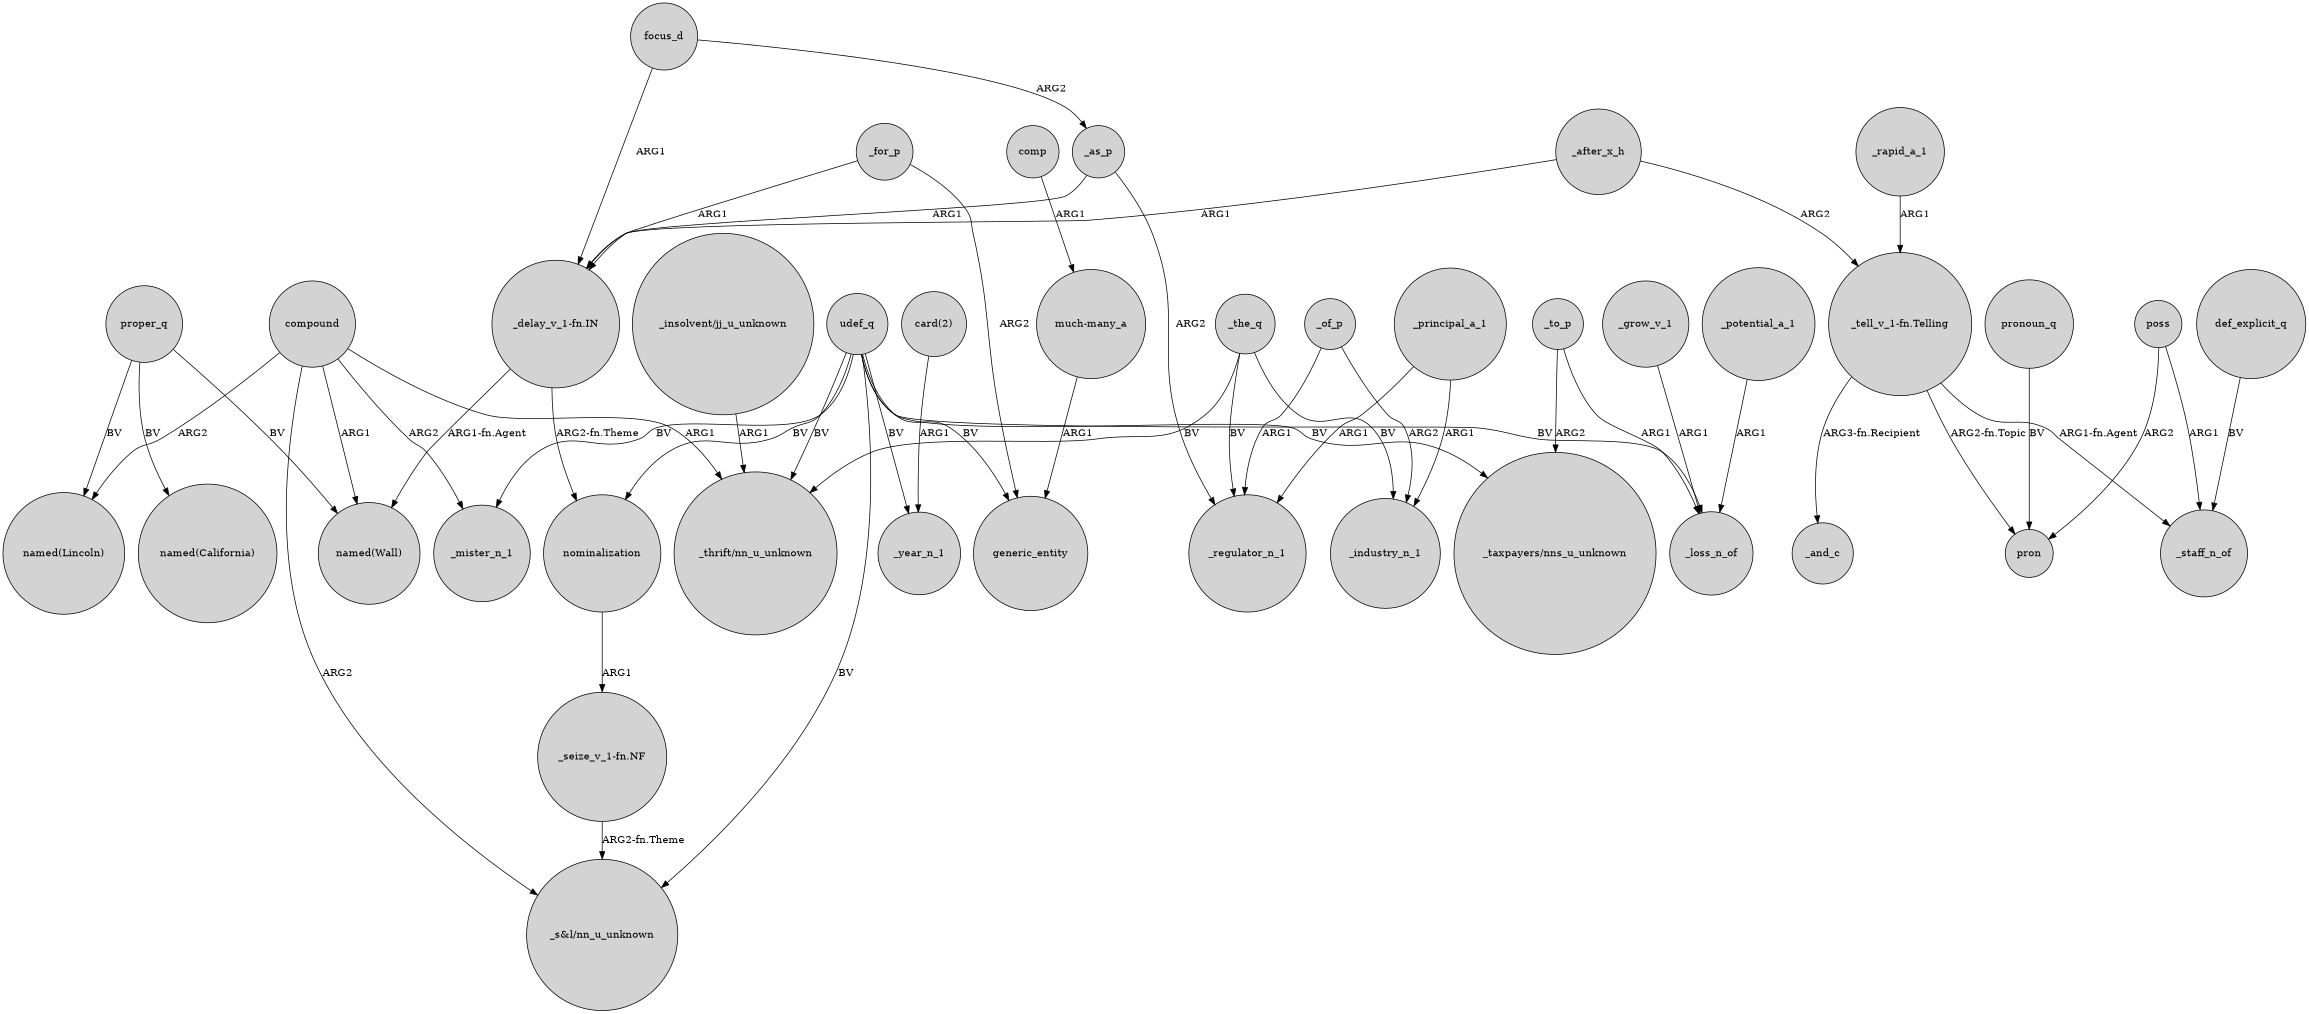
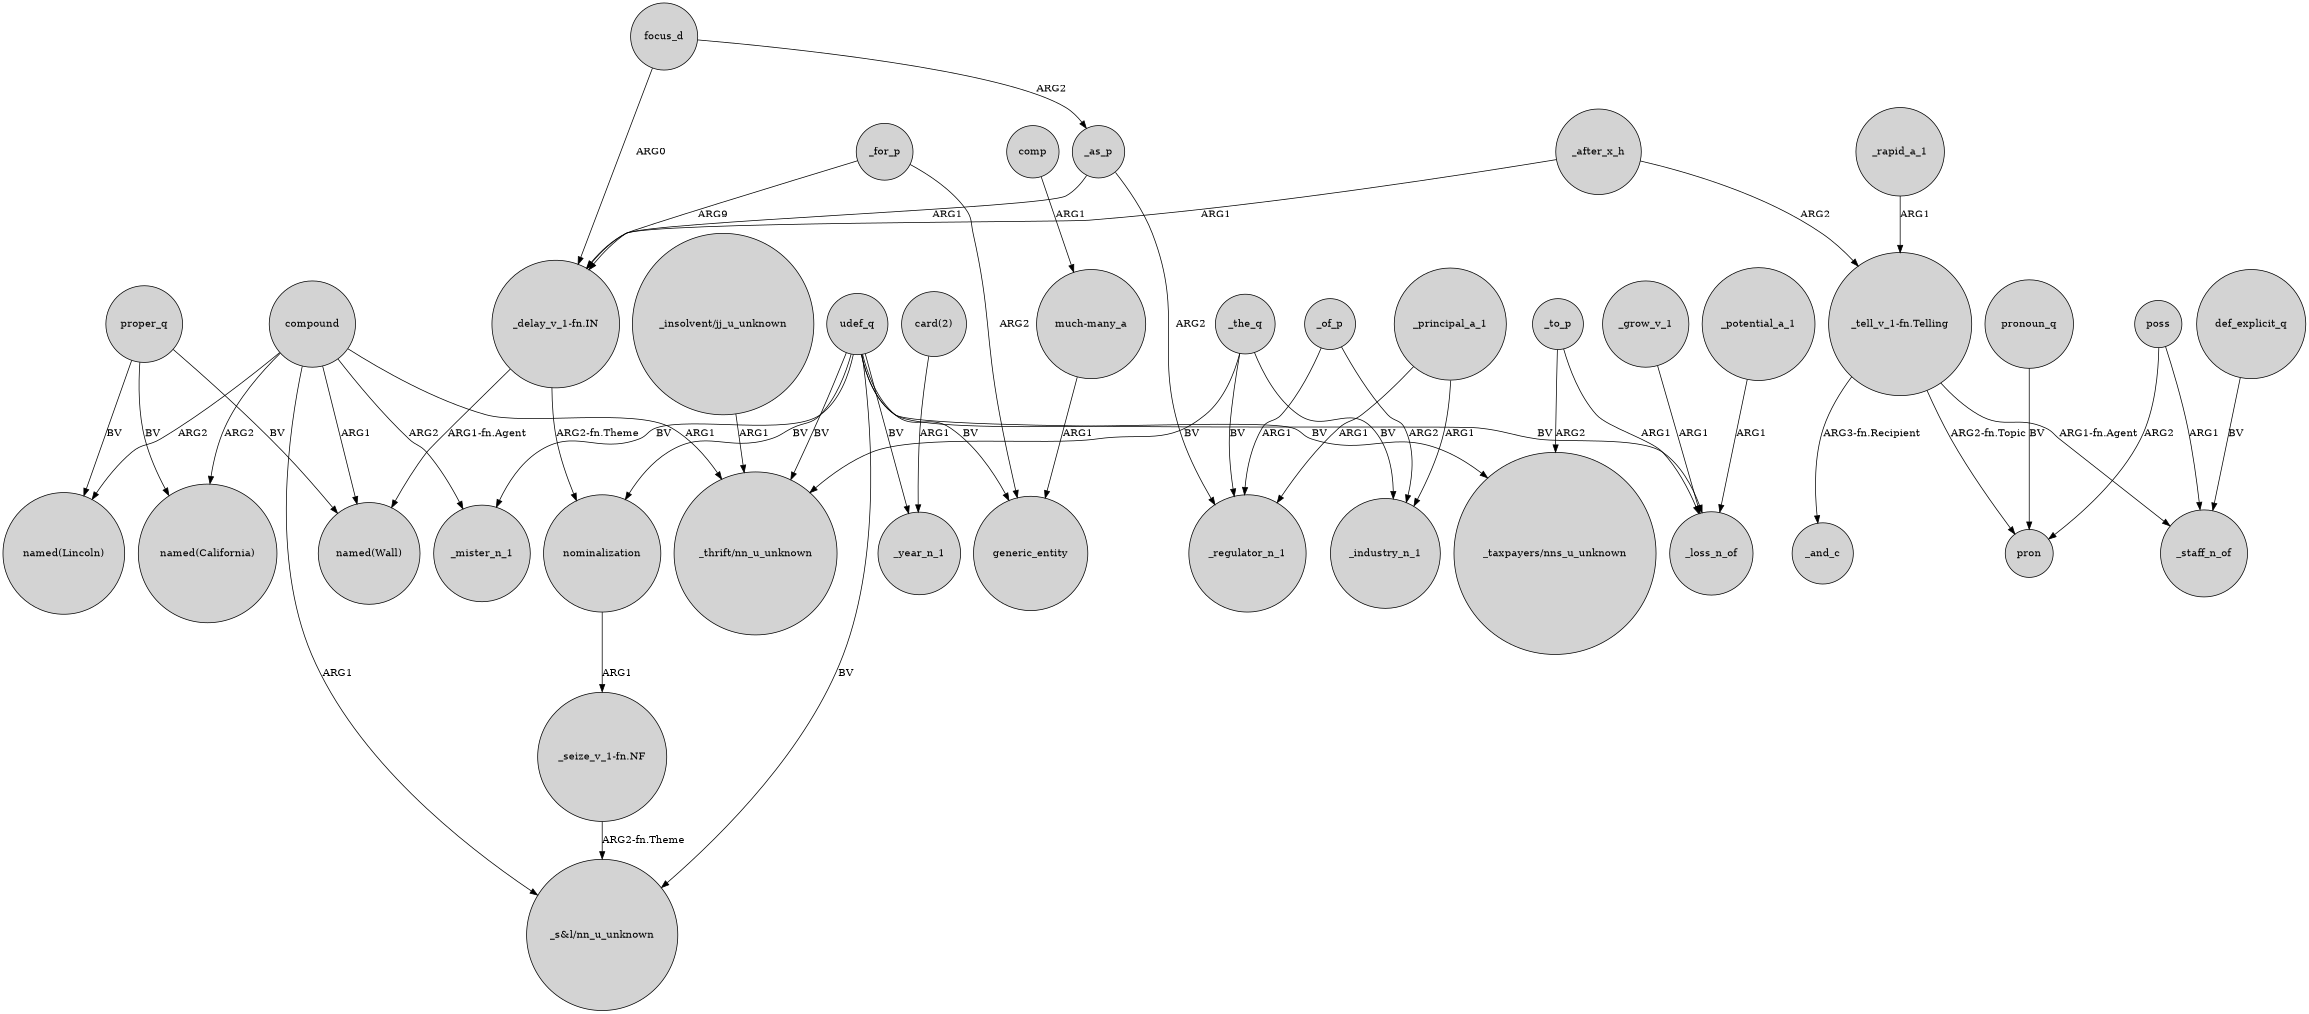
edge "focus_d" -> "_delay_v_1-fn.IN": label "ARG1" -> "ARG0"
edge "_for_p" -> "_delay_v_1-fn.IN": label "ARG1" -> "ARG9"
edge "compound" -> "named(California)": added, label "ARG2"
edge "compound" -> "_s&l/nn_u_unknown": label "ARG2" -> "ARG1"
